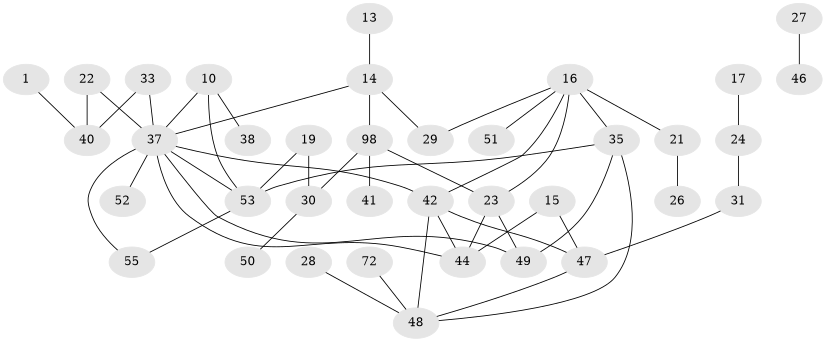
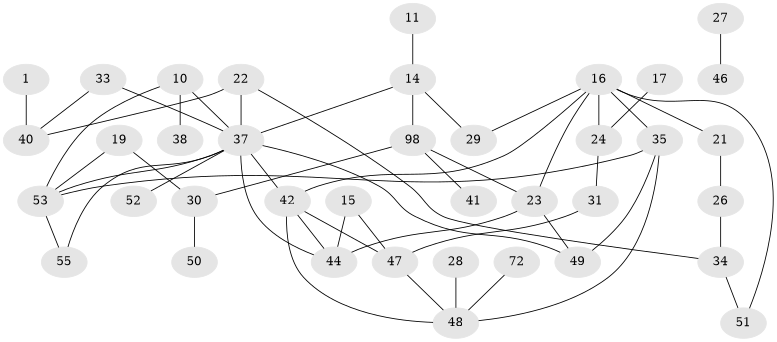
node "13": label "13" -> "11"
edge "16" -- "24": added
node "34": added
